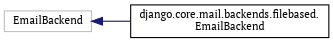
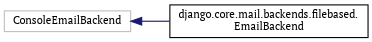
node "EmailBackend": label "EmailBackend" -> "ConsoleEmailBackend"
